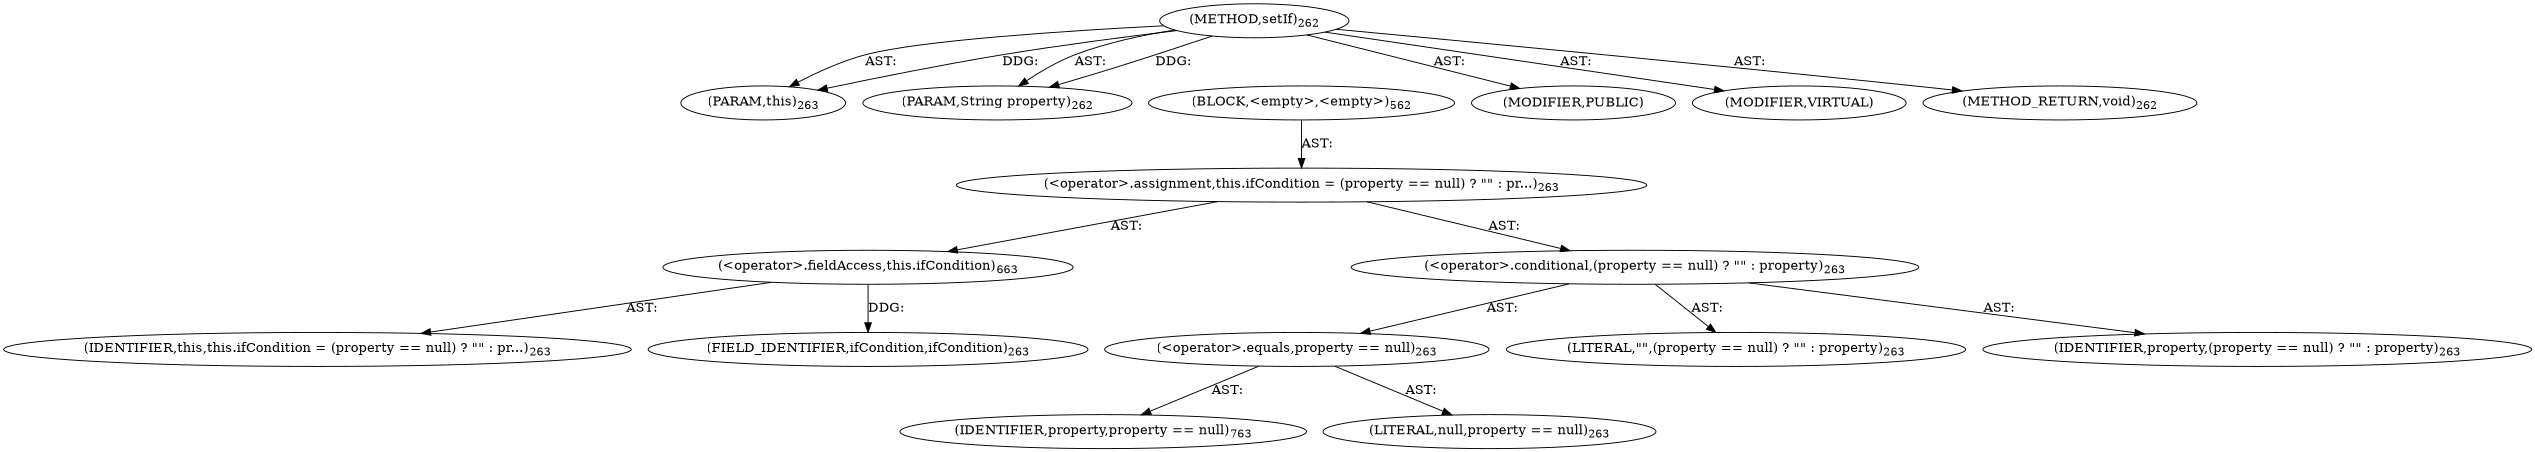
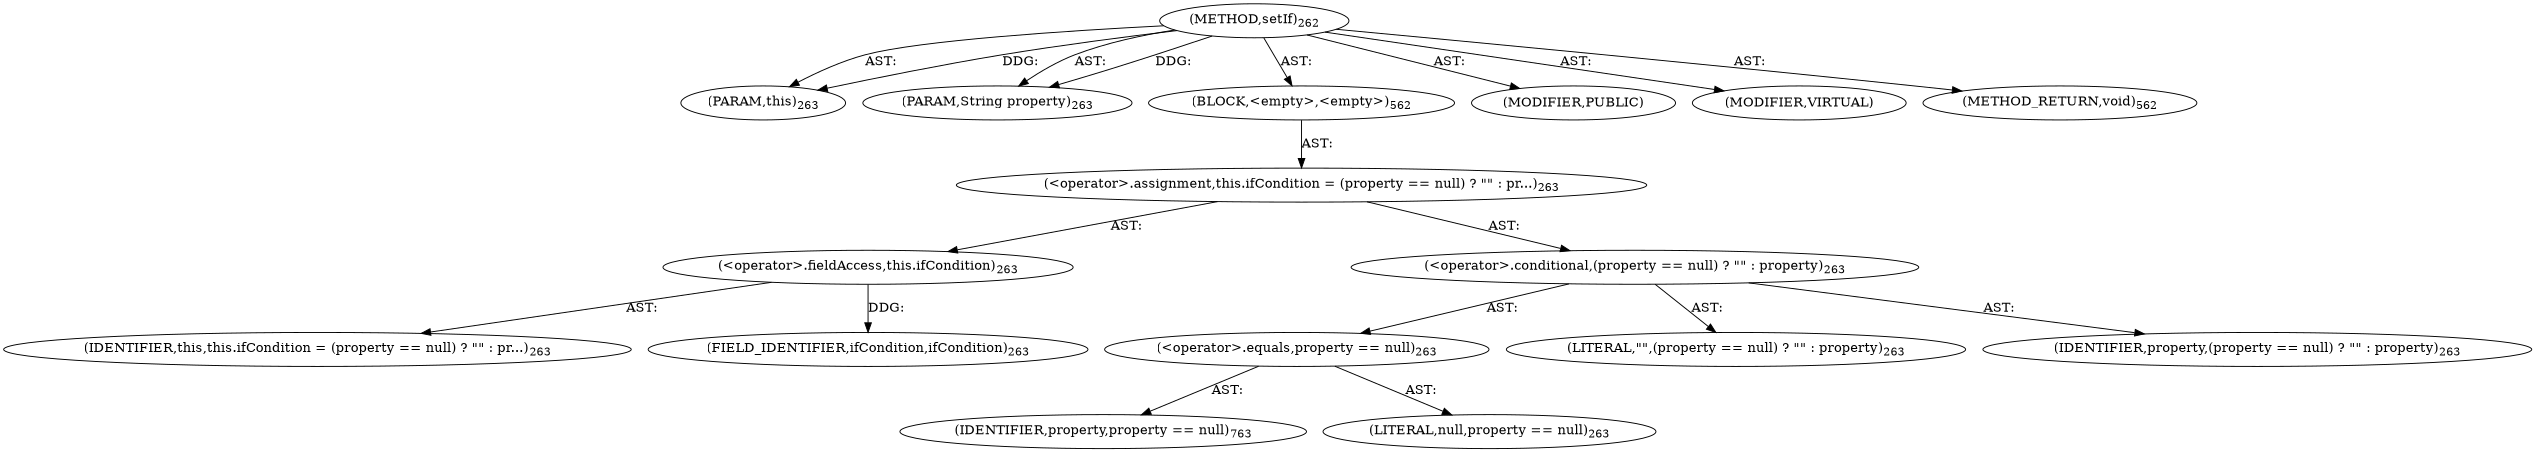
edge "(METHOD,setIf)" -> "(BLOCK,<empty>,<empty>)": added, label "AST:"
node "(PARAM,String property)": text "262" -> "263"
node "(METHOD_RETURN,void)": text "262" -> "562"
node "(<operator>.fieldAccess,this.ifCondition)": text "663" -> "263"
